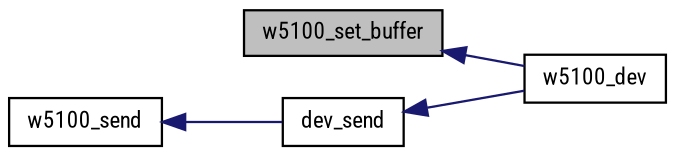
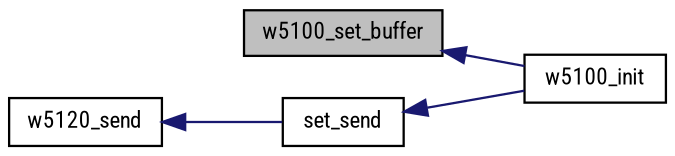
node "w5100_dev": label "w5100_dev" -> "w5100_init"
node "w5100_send": label "w5100_send" -> "w5120_send"
node "dev_send": label "dev_send" -> "set_send"
